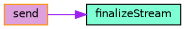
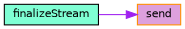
edge "send" -> "finalizeStream": reversed
